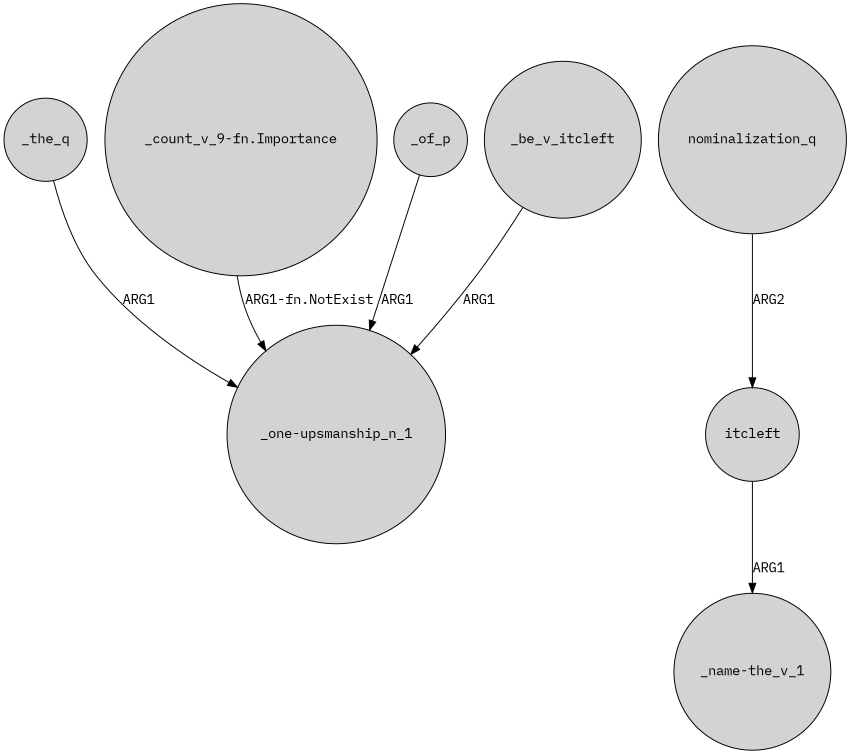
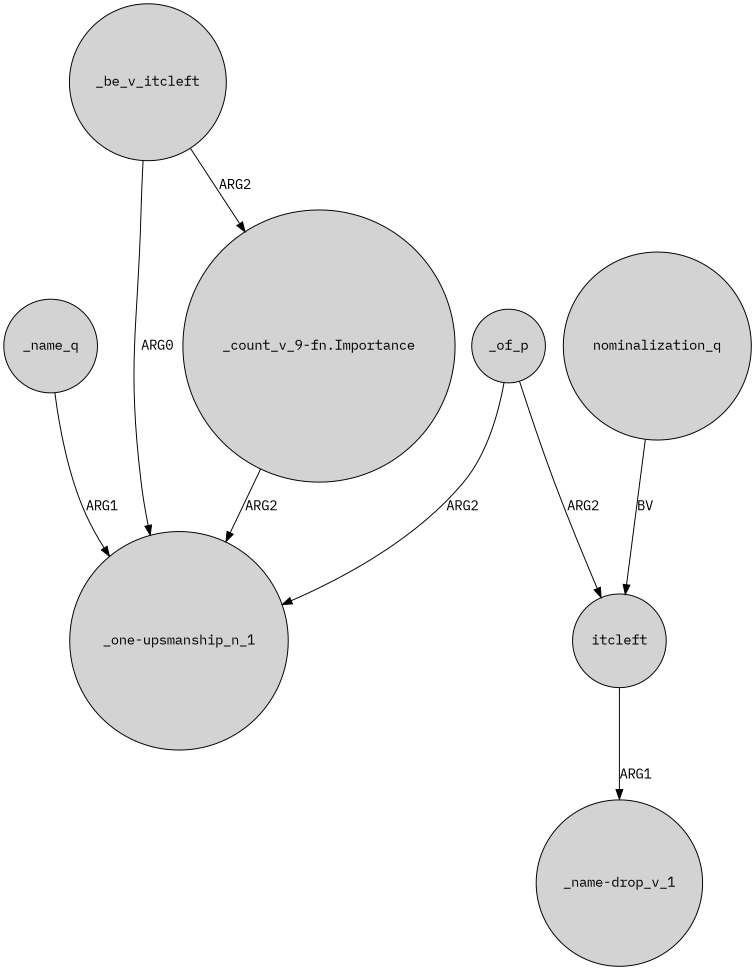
node "_the_q": label "_the_q" -> "_name_q"
edge "_be_v_itcleft" -> "_count_v_9-fn.Importance": added, label "ARG2"
edge "_count_v_9-fn.Importance" -> "_one-upsmanship_n_1": label "ARG1-fn.NotExist" -> "ARG2"
edge "_of_p" -> "_one-upsmanship_n_1": label "ARG1" -> "ARG2"
edge "_be_v_itcleft" -> "_one-upsmanship_n_1": label "ARG1" -> "ARG0"
edge "nominalization_q" -> "itcleft": label "ARG2" -> "BV"
edge "_of_p" -> "itcleft": added, label "ARG2"
node "_name-the_v_1": label "_name-the_v_1" -> "_name-drop_v_1"
